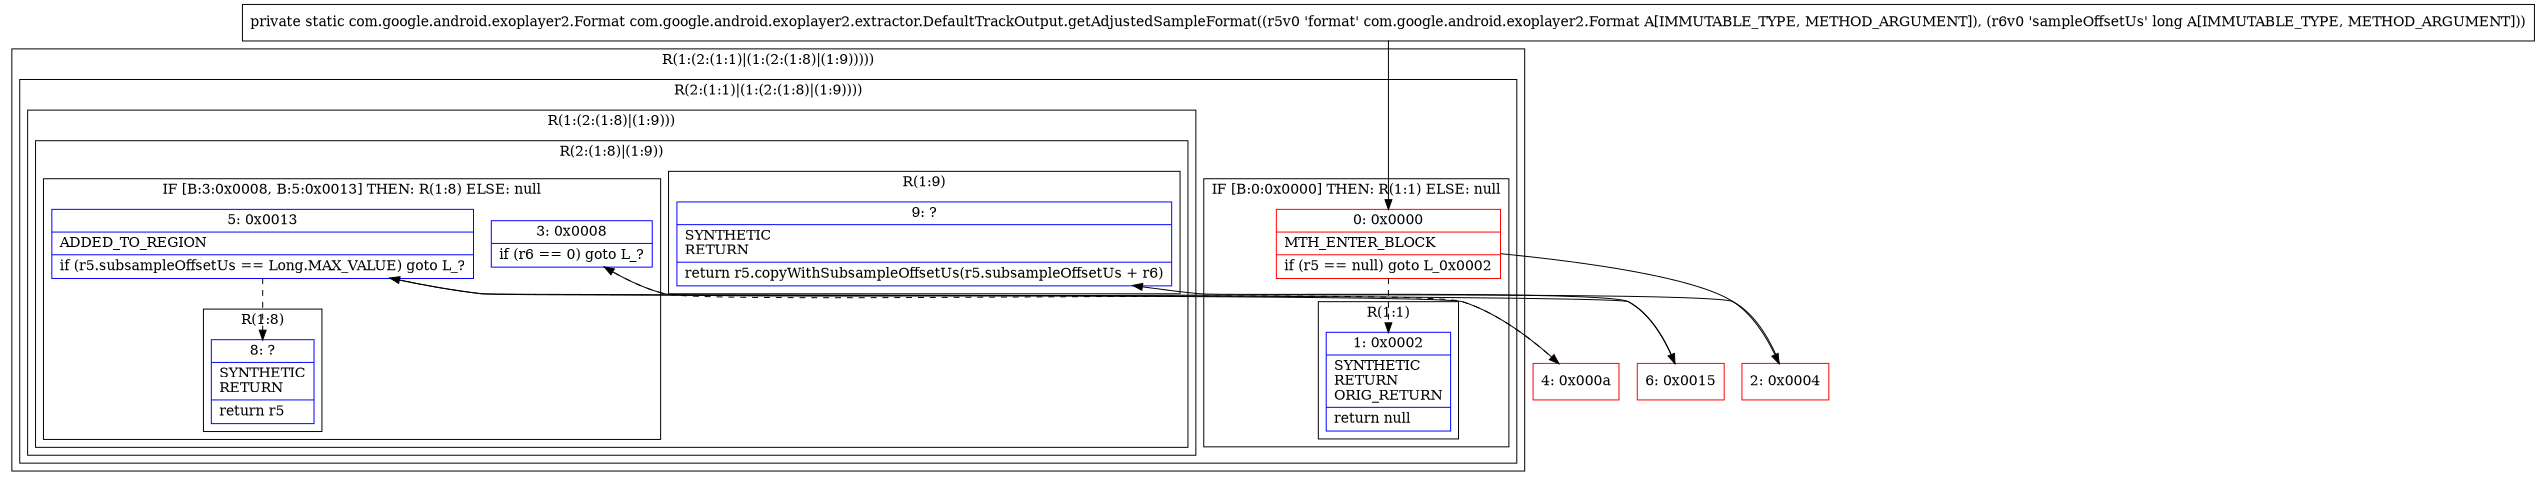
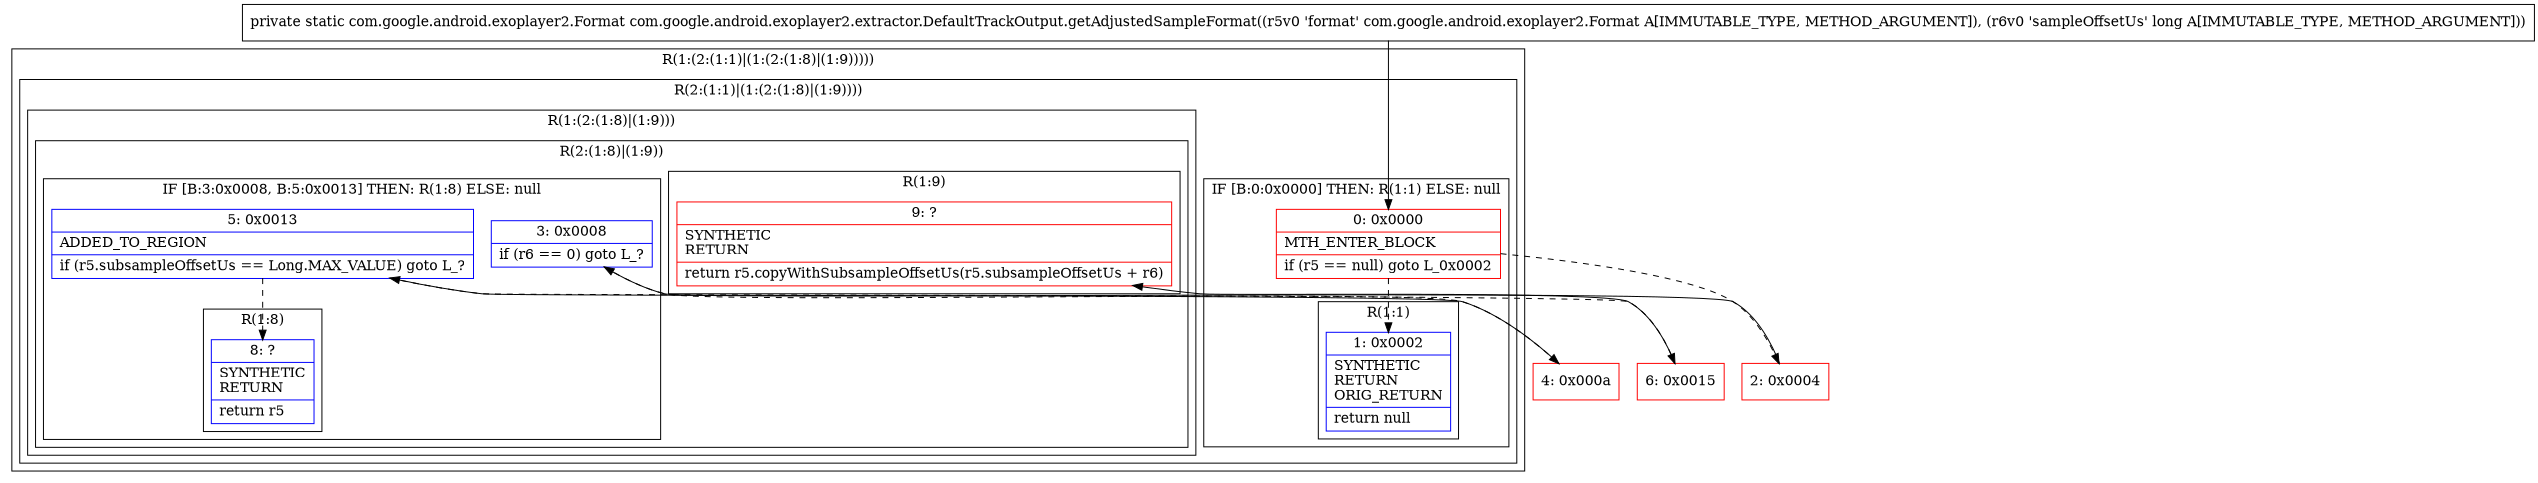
node "9: ?": color blue -> red
edge "0: 0x0000" -> "2: 0x0004": style solid -> dashed
edge "5: 0x0013" -> "6: 0x0015": style solid -> dashed
